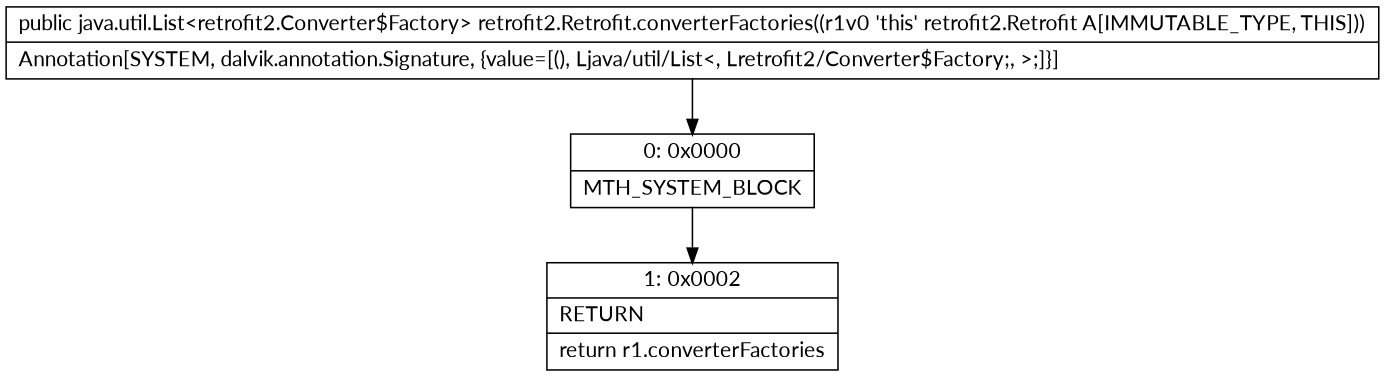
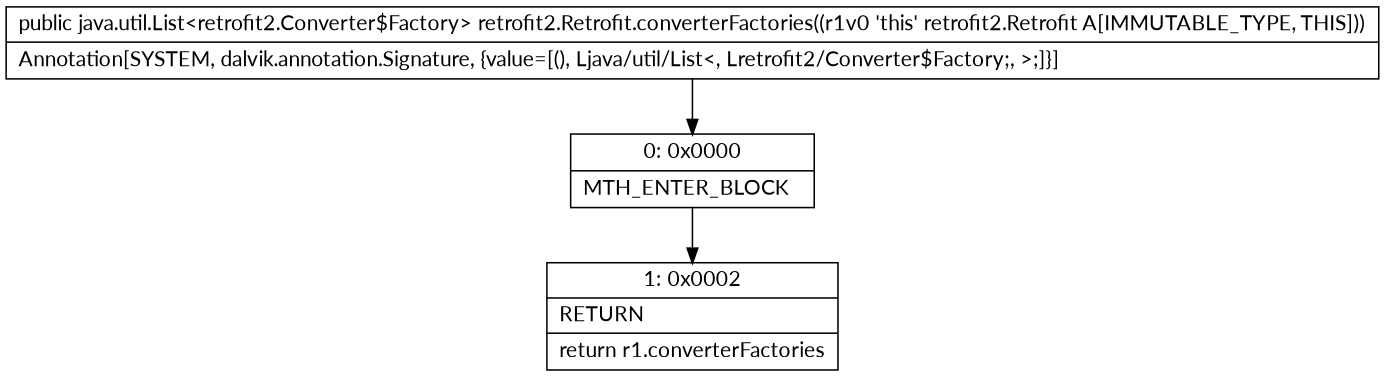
node "0: 0x0000": text "MTH_SYSTEM_BLOCK" -> "MTH_ENTER_BLOCK"
